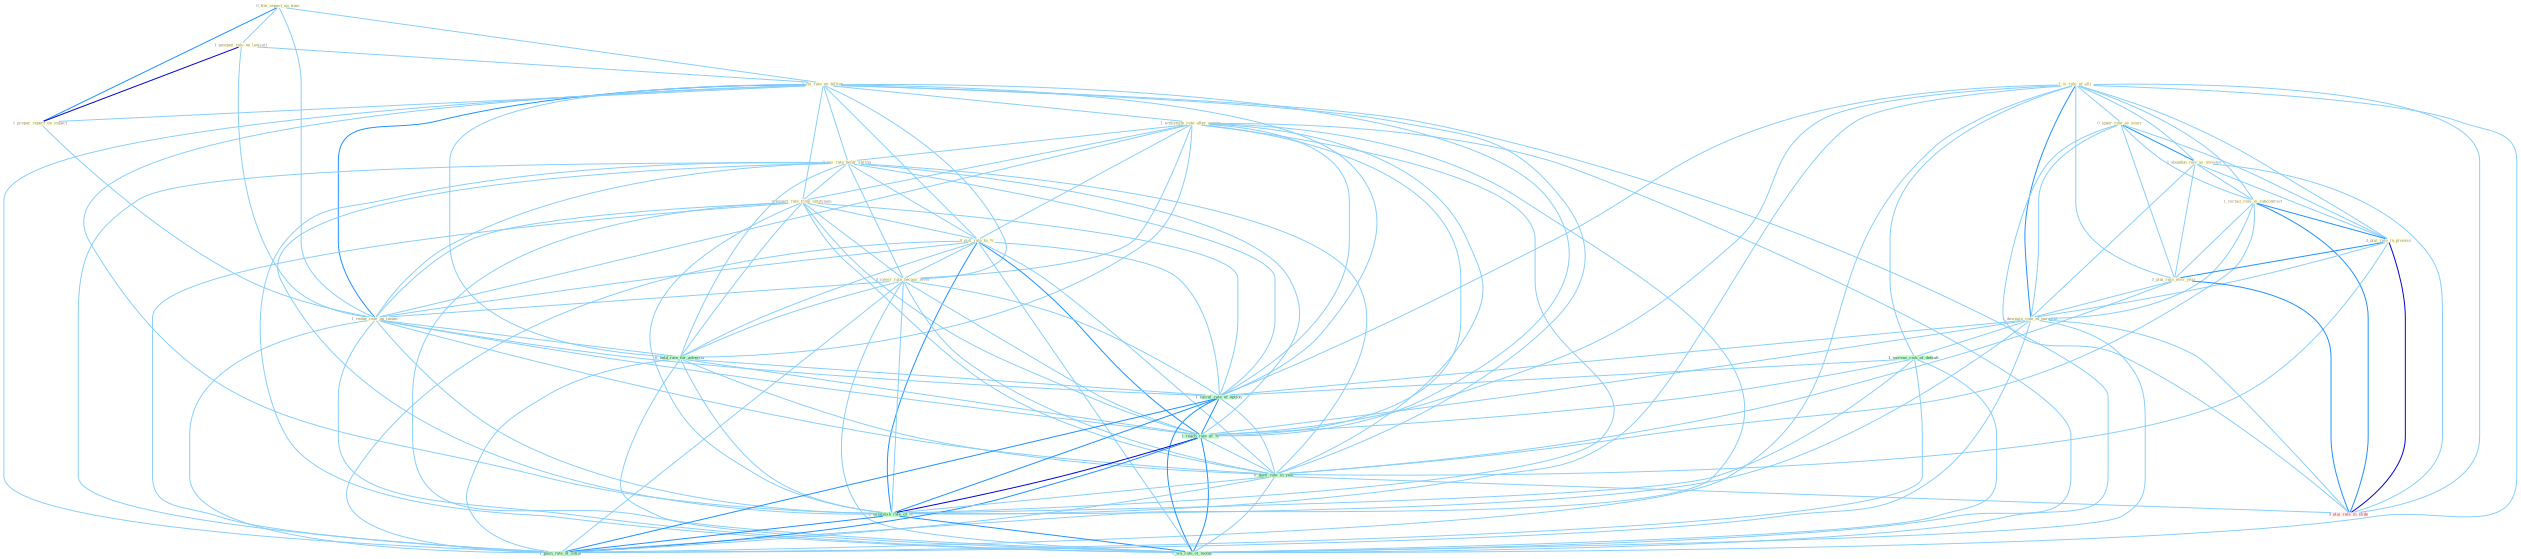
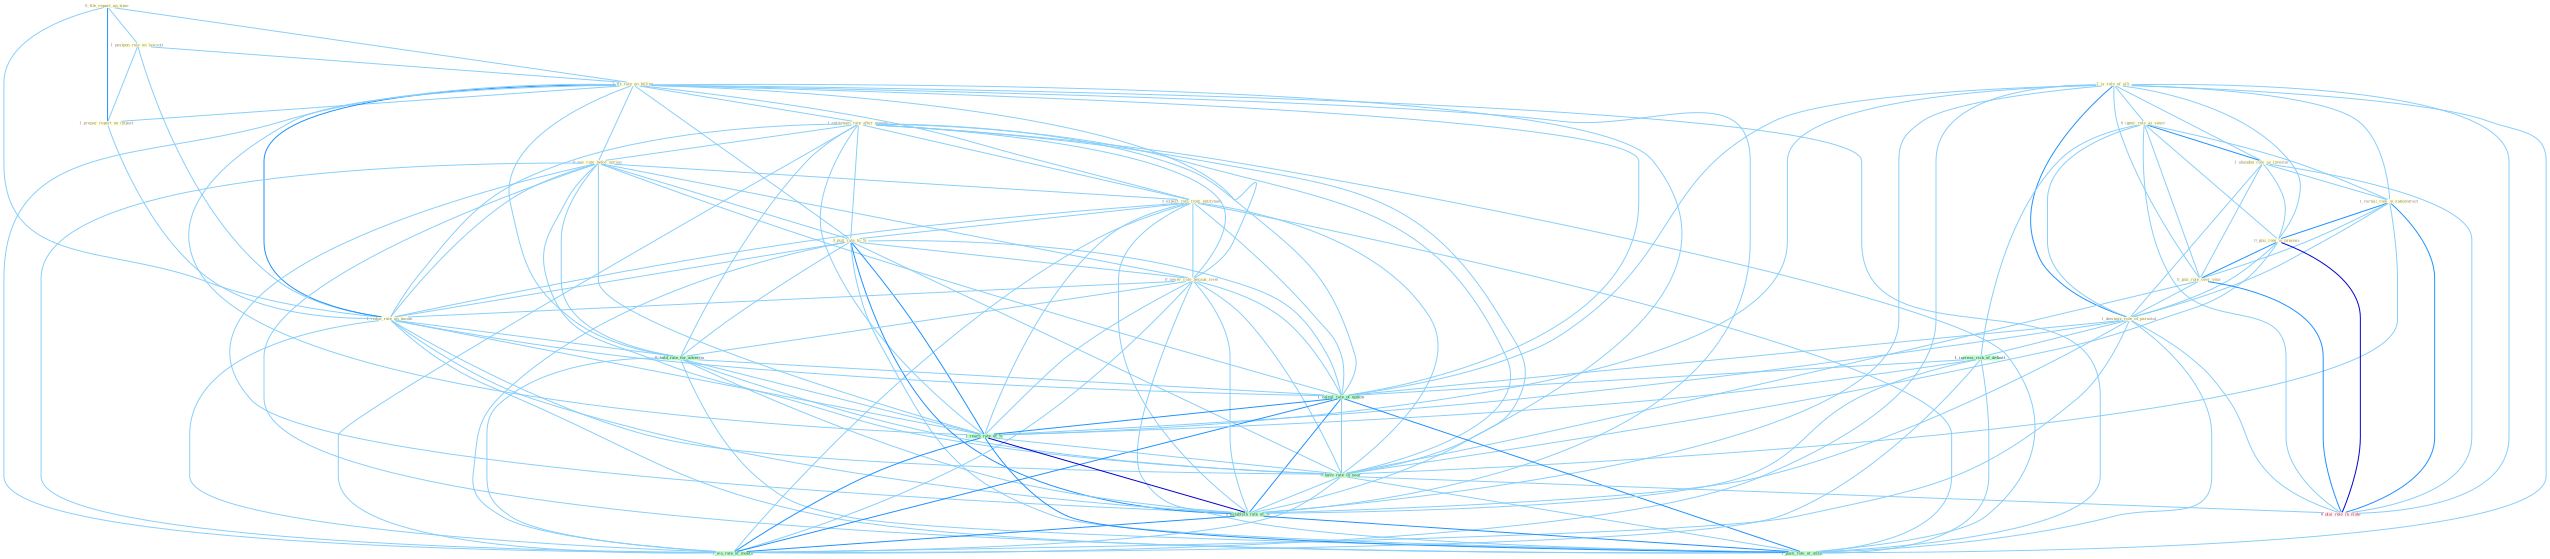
edge "1_postpon_rule_on_lawsuit" -- "1_prepar_report_on_impact": color #0000cd -> #87cefa
edge "1_is_role_of_alli" -- "1_increas_risk_of_default": now "0_ignor_role_as_sourc" -- "1_increas_risk_of_default"
node "3_plai_role_in_process": label "3_plai_role_in_process" -> "0_plai_role_in_process"
edge "0_expect_rate_from_entitynam" -- "0_hold_rate_for_advertis": removed
